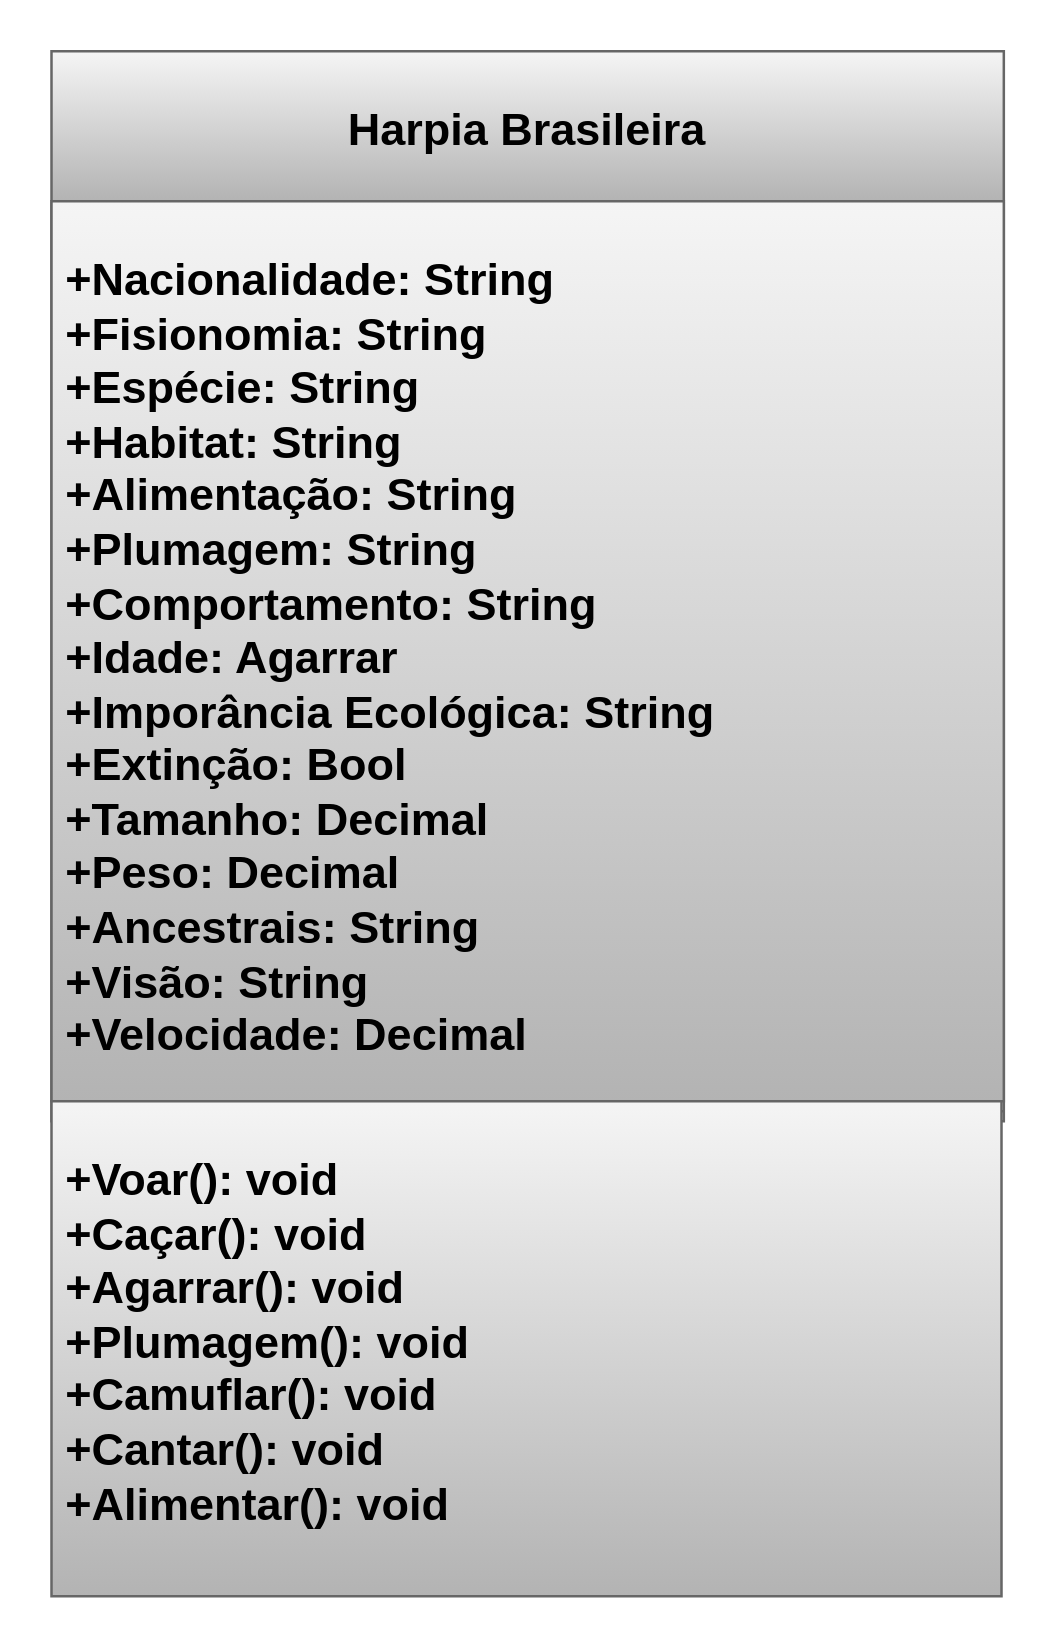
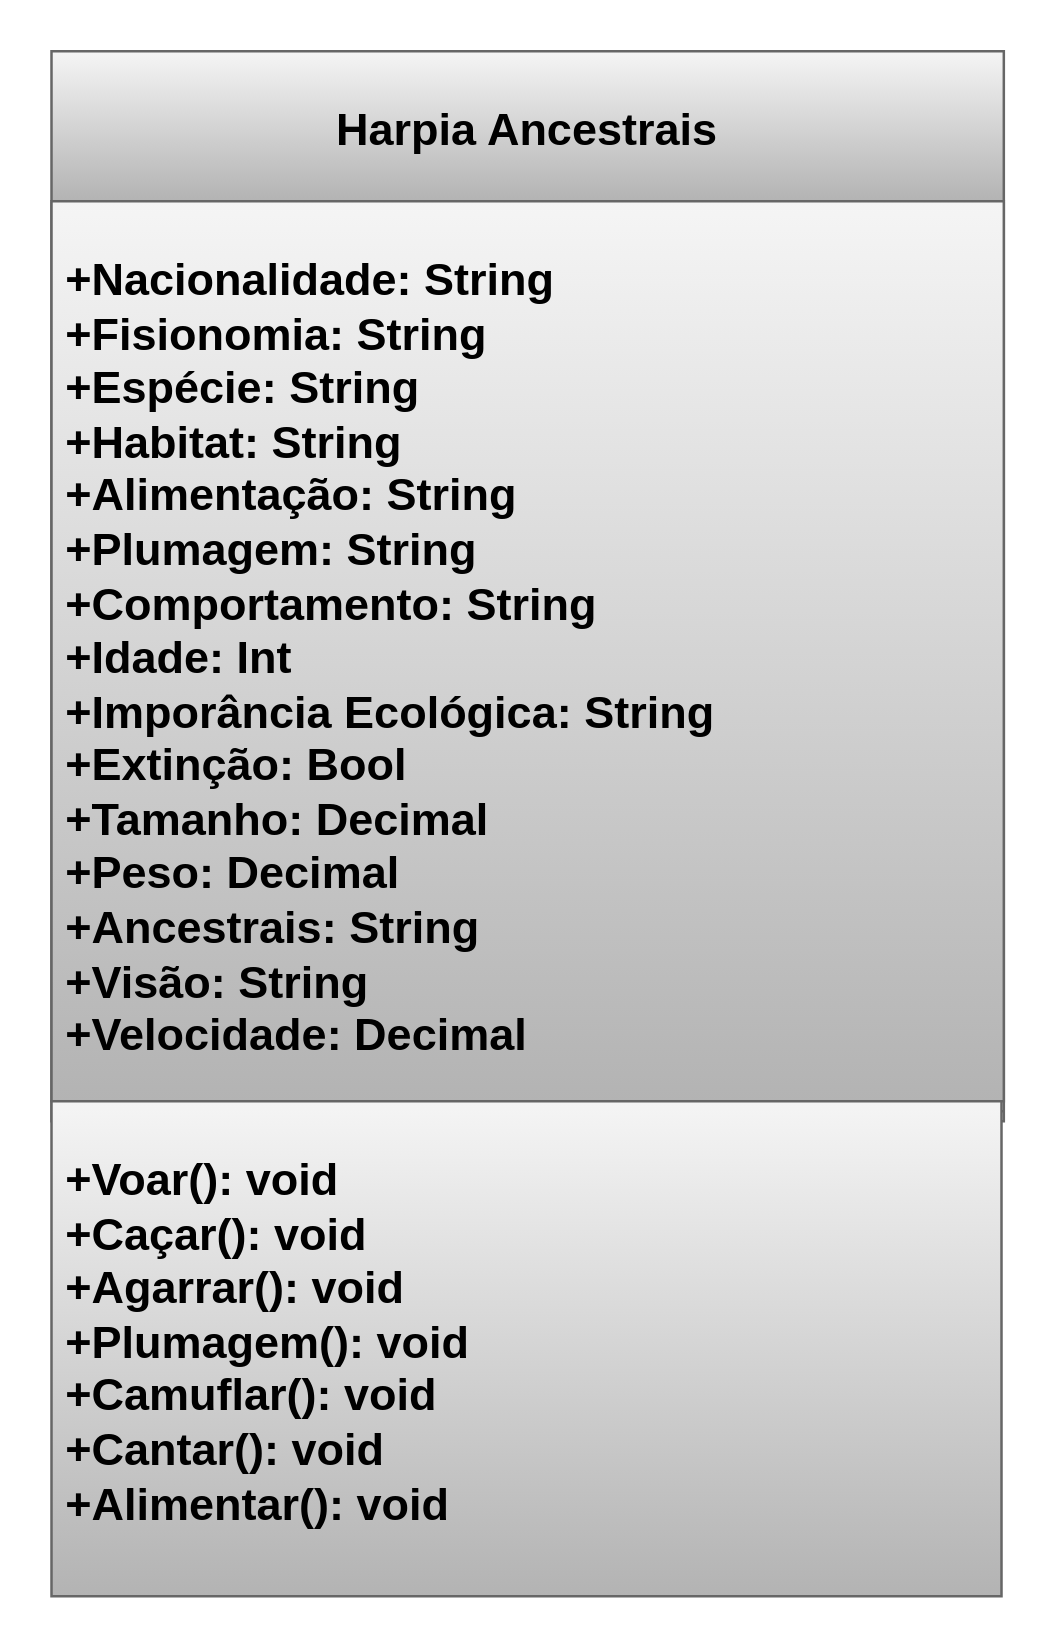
node "Harpia Brasileira": label "Harpia Brasileira" -> "Harpia Ancestrais"
node "+Nacionalidade: String +Fisionomia: String +Espécie: String +Habitat: String +Alimentação: String +Plumagem: String +Comportamento: String +Idade: Agarrar +Imporância Ecológica: String +Extinção: Bool +Tamanho: Decimal +Peso: Decimal +Ancestrais: String +Visão: String +Velocidade: Decimal": label "+Nacionalidade: String +Fisionomia: String +Espécie: String +Habitat: String +Alimentação: String +Plumagem: String +Comportamento: String +Idade: Agarrar +Imporância Ecológica: String +Extinção: Bool +Tamanho: Decimal +Peso: Decimal +Ancestrais: String +Visão: String +Velocidade: Decimal" -> "+Nacionalidade: String +Fisionomia: String +Espécie: String +Habitat: String +Alimentação: String +Plumagem: String +Comportamento: String +Idade: Int +Imporância Ecológica: String +Extinção: Bool +Tamanho: Decimal +Peso: Decimal +Ancestrais: String +Visão: String +Velocidade: Decimal"
